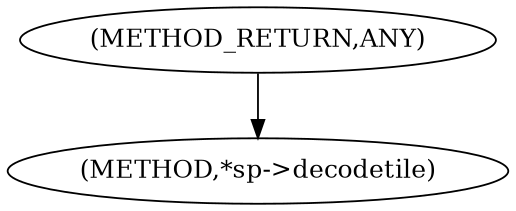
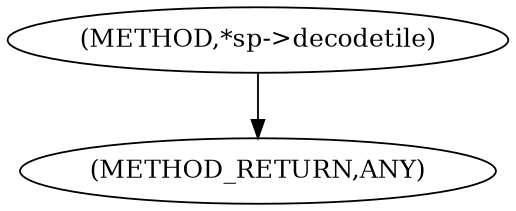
edge "(METHOD_RETURN,ANY)" -> "(METHOD,*sp->decodetile)": reversed
